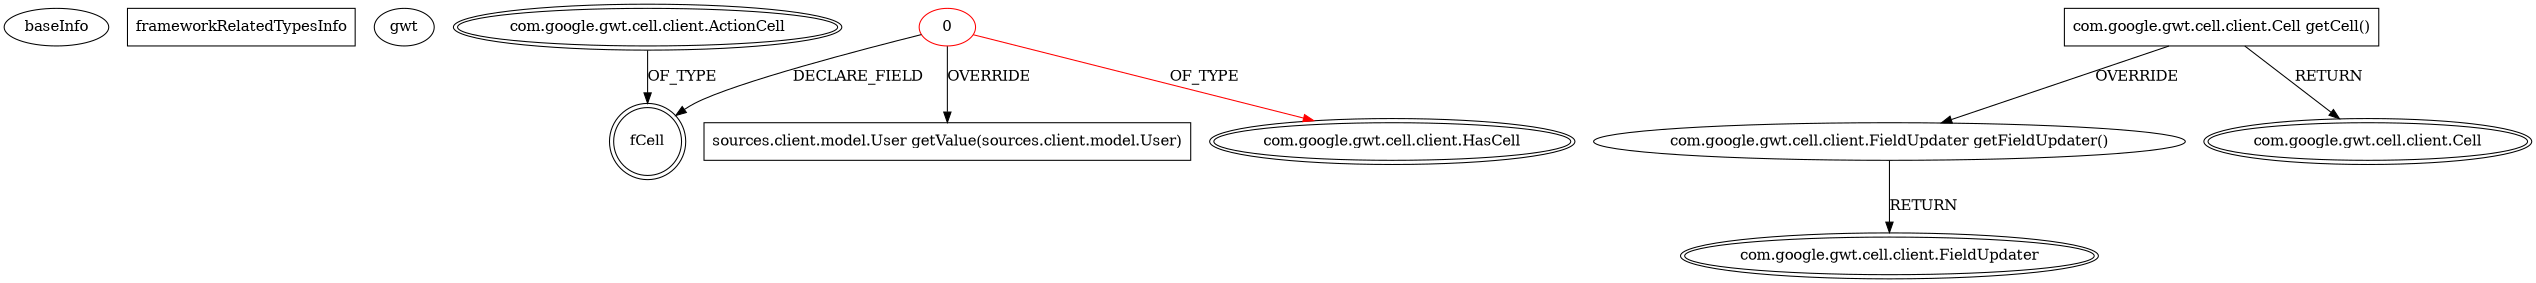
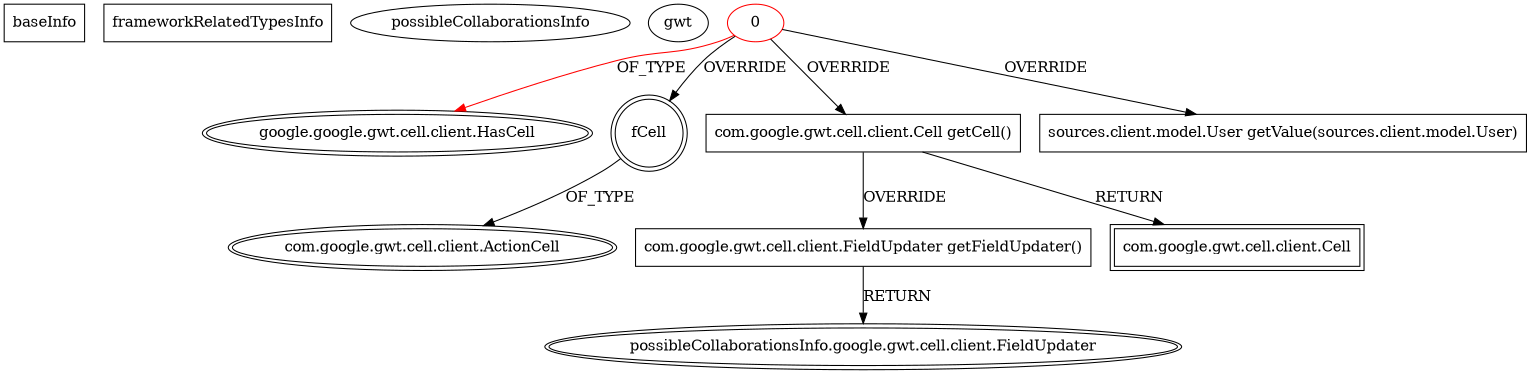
node "possibleCollaborationsInfo": added
node "baseInfo": shape ellipse -> box
edge "com.google.gwt.cell.client.ActionCell" -> "fCell": reversed
edge "0" -> "com.google.gwt.cell.client.Cell getCell()": added, label "OVERRIDE"
edge "0" -> "fCell": label "DECLARE_FIELD" -> "OVERRIDE"
node "com.google.gwt.cell.client.HasCell": label "com.google.gwt.cell.client.HasCell" -> "google.google.gwt.cell.client.HasCell"
node "com.google.gwt.cell.client.FieldUpdater getFieldUpdater()": shape ellipse -> box
node "com.google.gwt.cell.client.Cell": shape ellipse -> box
node "com.google.gwt.cell.client.FieldUpdater": label "com.google.gwt.cell.client.FieldUpdater" -> "possibleCollaborationsInfo.google.gwt.cell.client.FieldUpdater"
